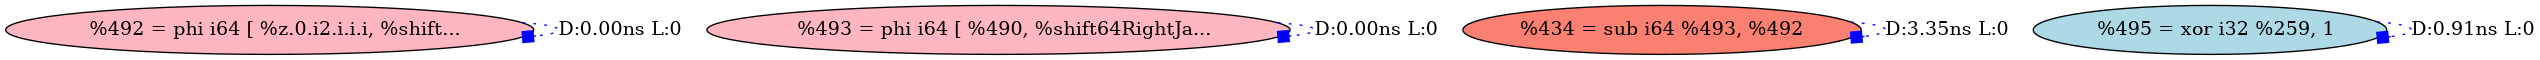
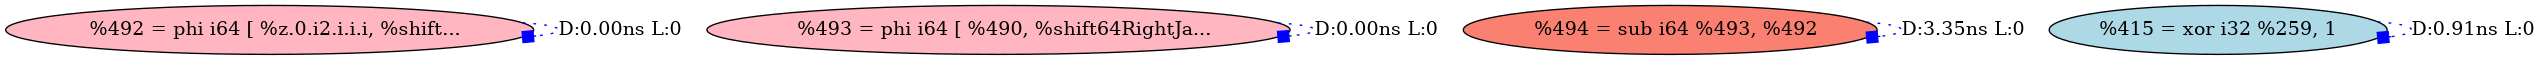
node "%434 = sub i64 %493, %492": label "%434 = sub i64 %493, %492" -> "%494 = sub i64 %493, %492"
node "%495 = xor i32 %259, 1": label "%495 = xor i32 %259, 1" -> "%415 = xor i32 %259, 1"
